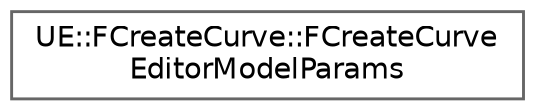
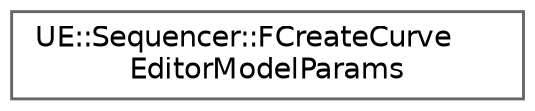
node "UE::FCreateCurve::FCreateCurve EditorModelParams": label "UE::FCreateCurve::FCreateCurve EditorModelParams" -> "UE::Sequencer::FCreateCurve EditorModelParams"
